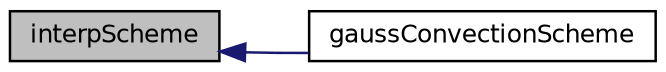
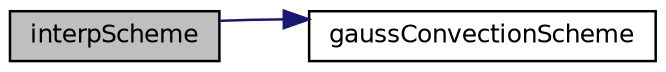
edge "gaussConvectionScheme" -> "interpScheme": reversed
